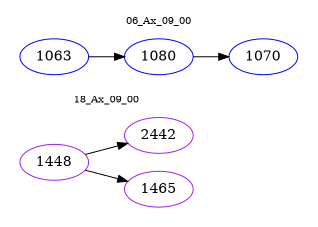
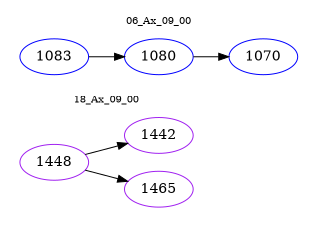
node "1063": label "1063" -> "1083"
node "2442": label "2442" -> "1442"
